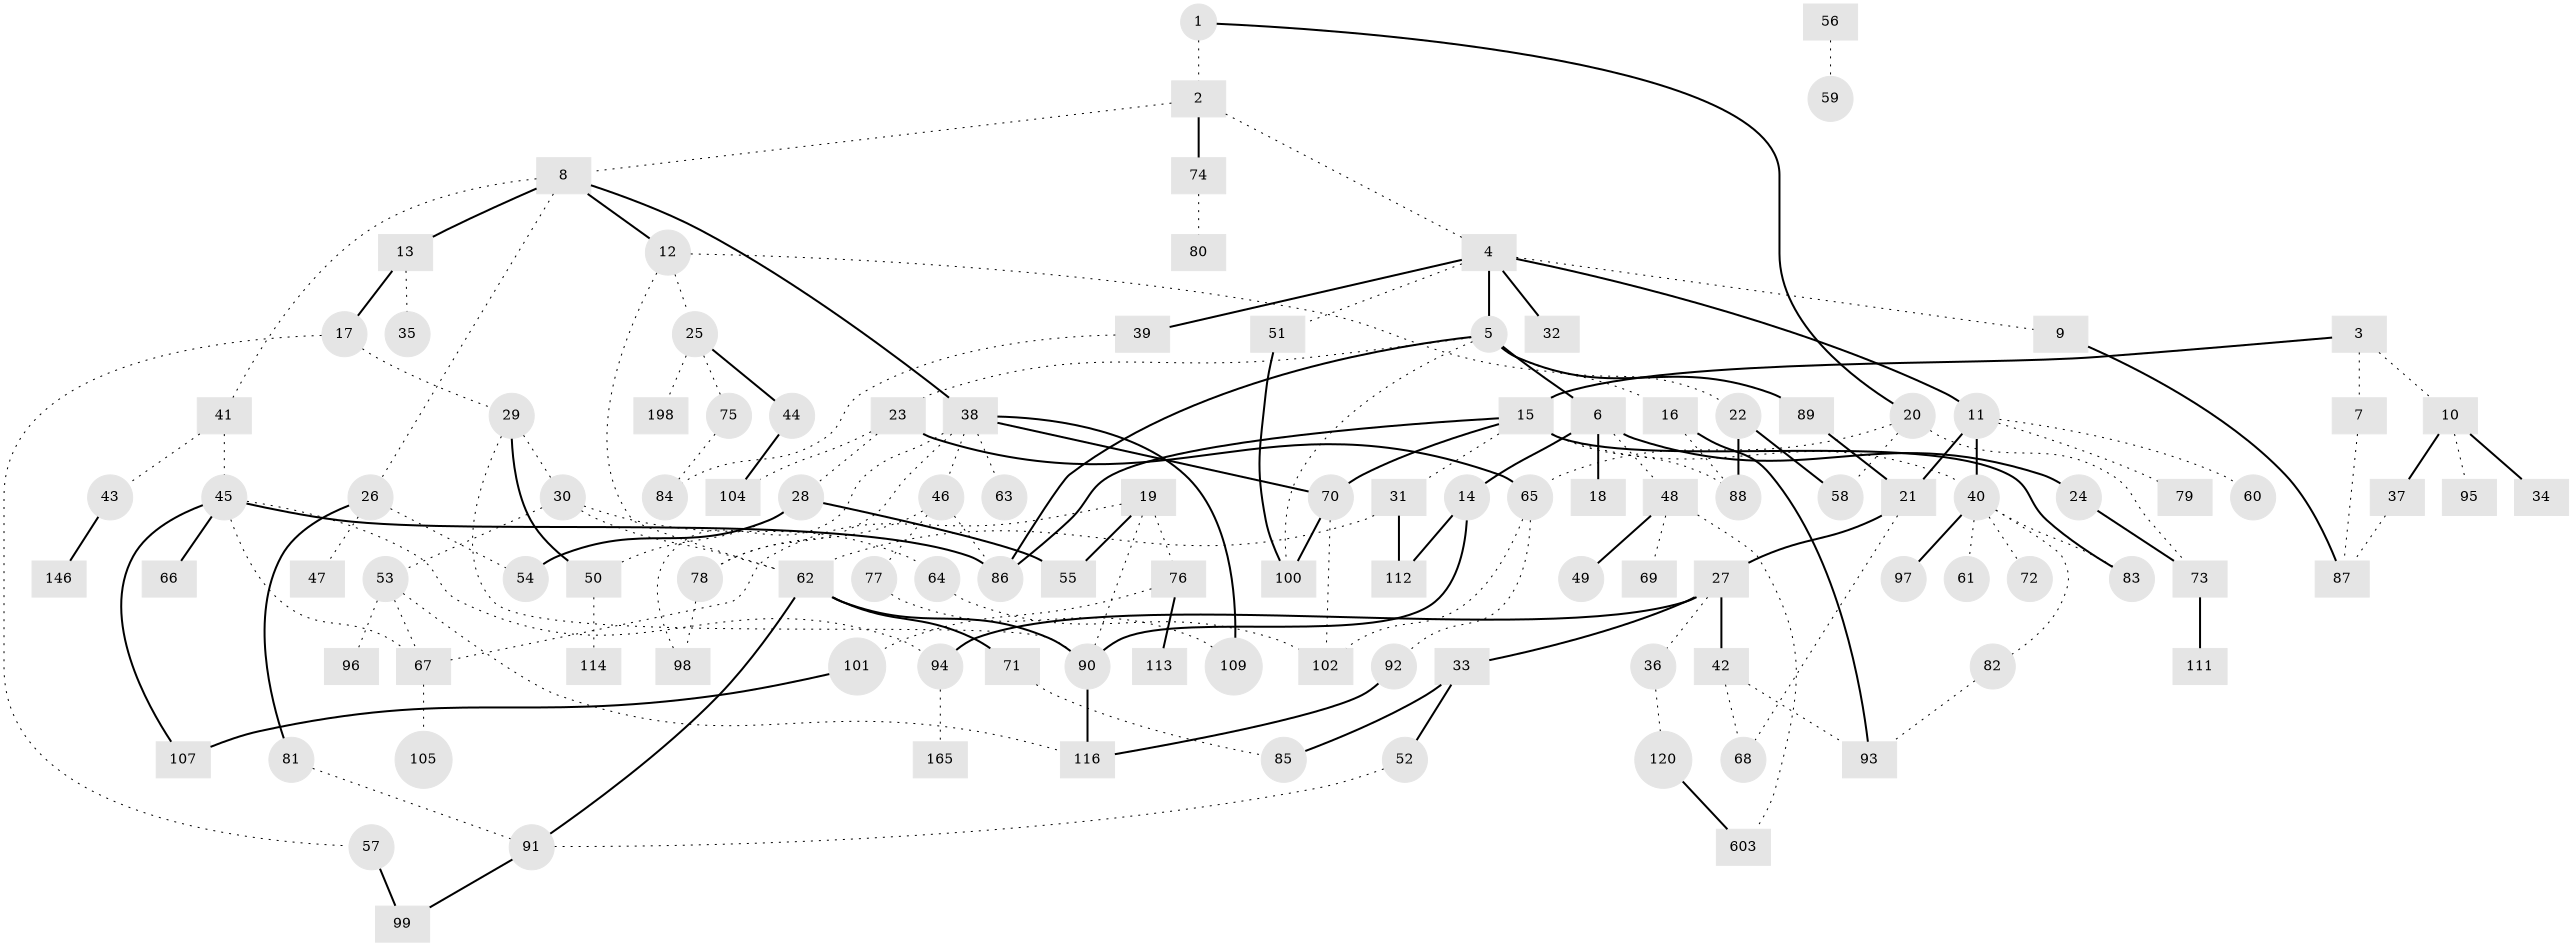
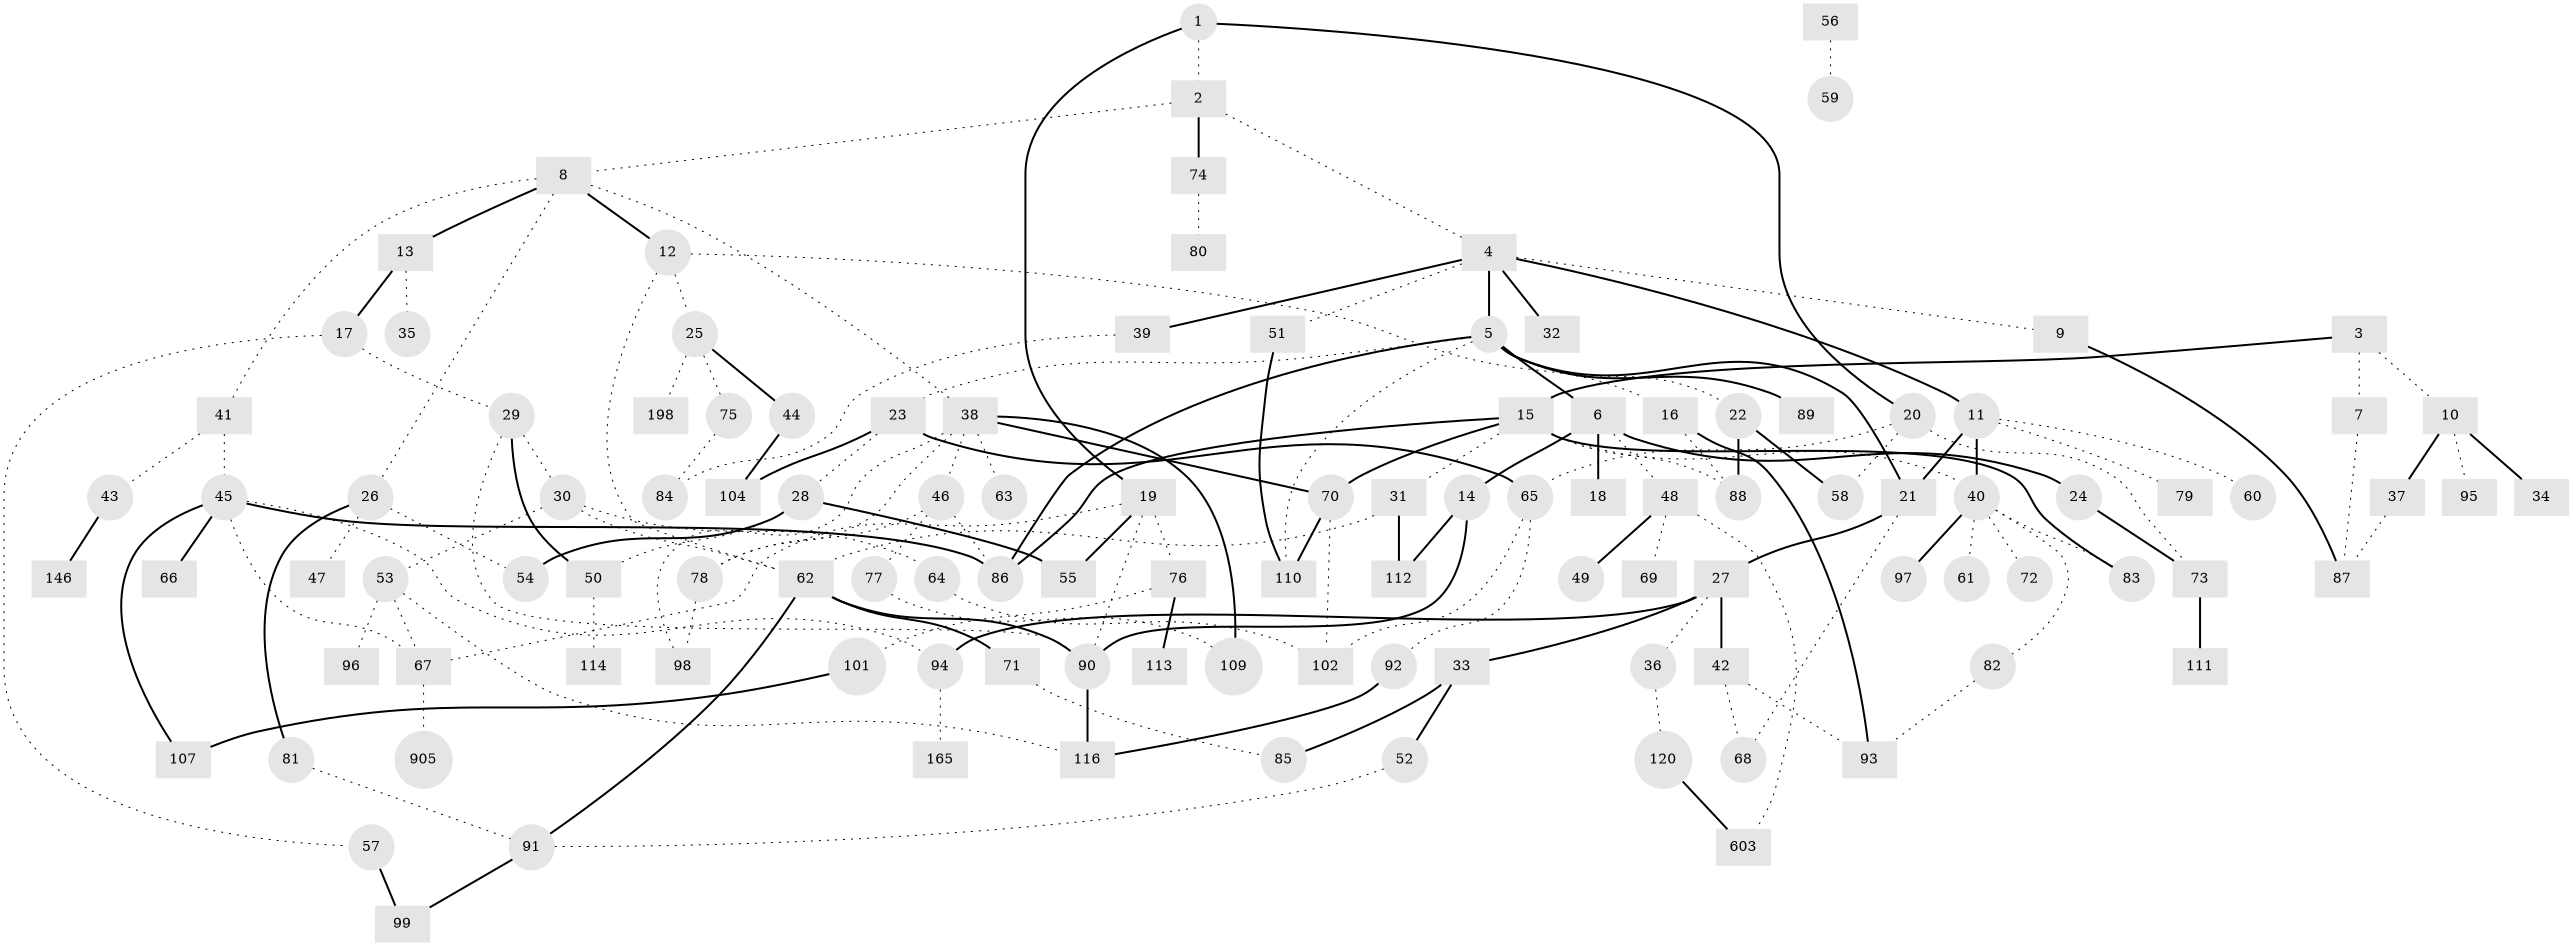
edge "1" -- "19": added
edge "8" -- "38": style bold -> dotted
edge "23" -- "104": style dotted -> bold
edge "89" -- "21": now "5" -- "21"
node "100": label "100" -> "110"
node "105": label "105" -> "905"
